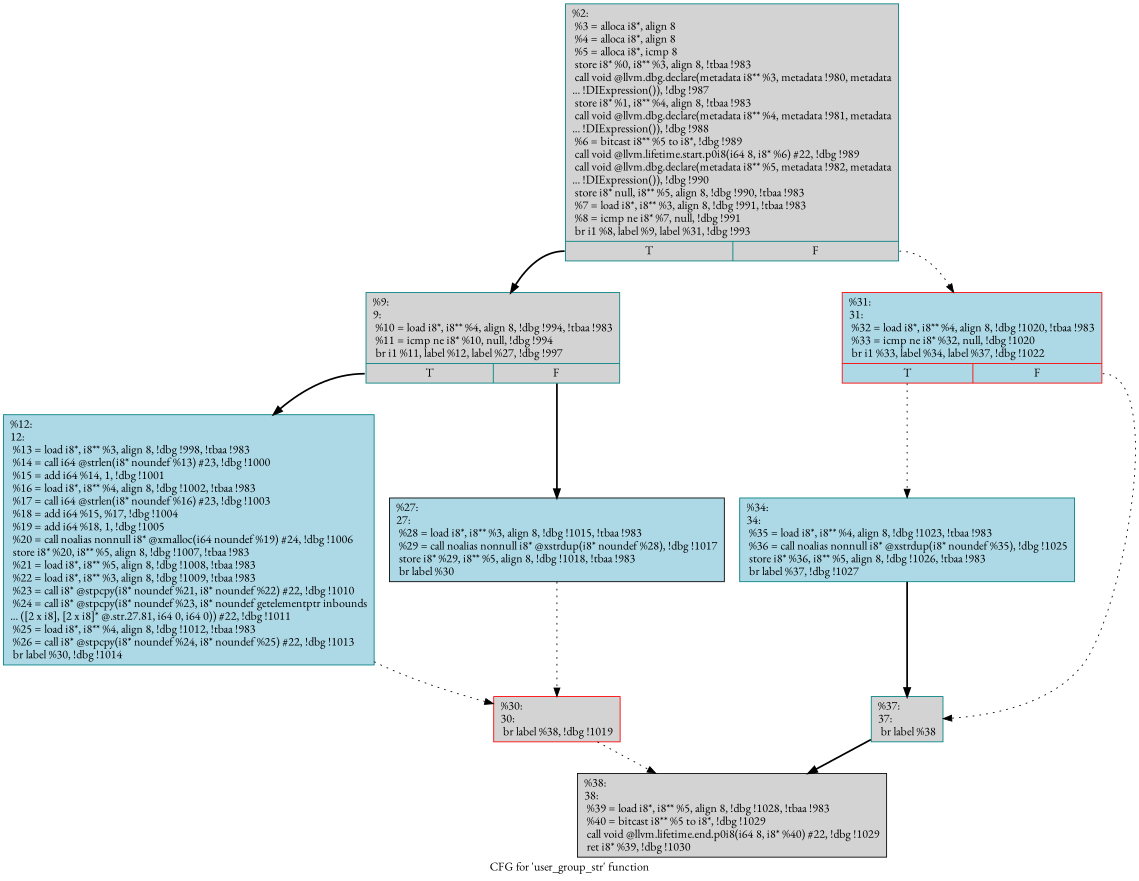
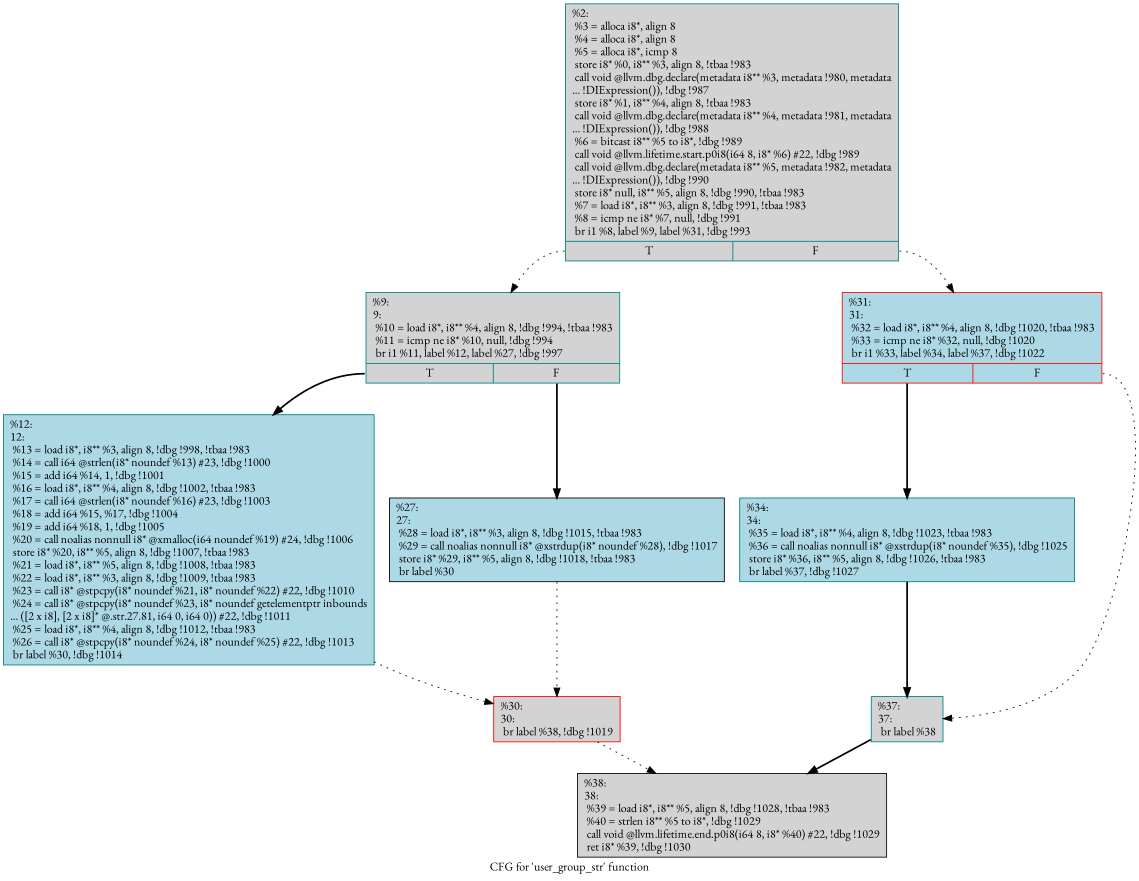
edge "%2:" -> "%9:": style bold -> dotted
edge "%31:" -> "%34:": style dotted -> bold
node "%38:": text "%40 = bitcast i8** %5 to i8*, !dbg !1029" -> "%40 = strlen i8** %5 to i8*, !dbg !1029"
